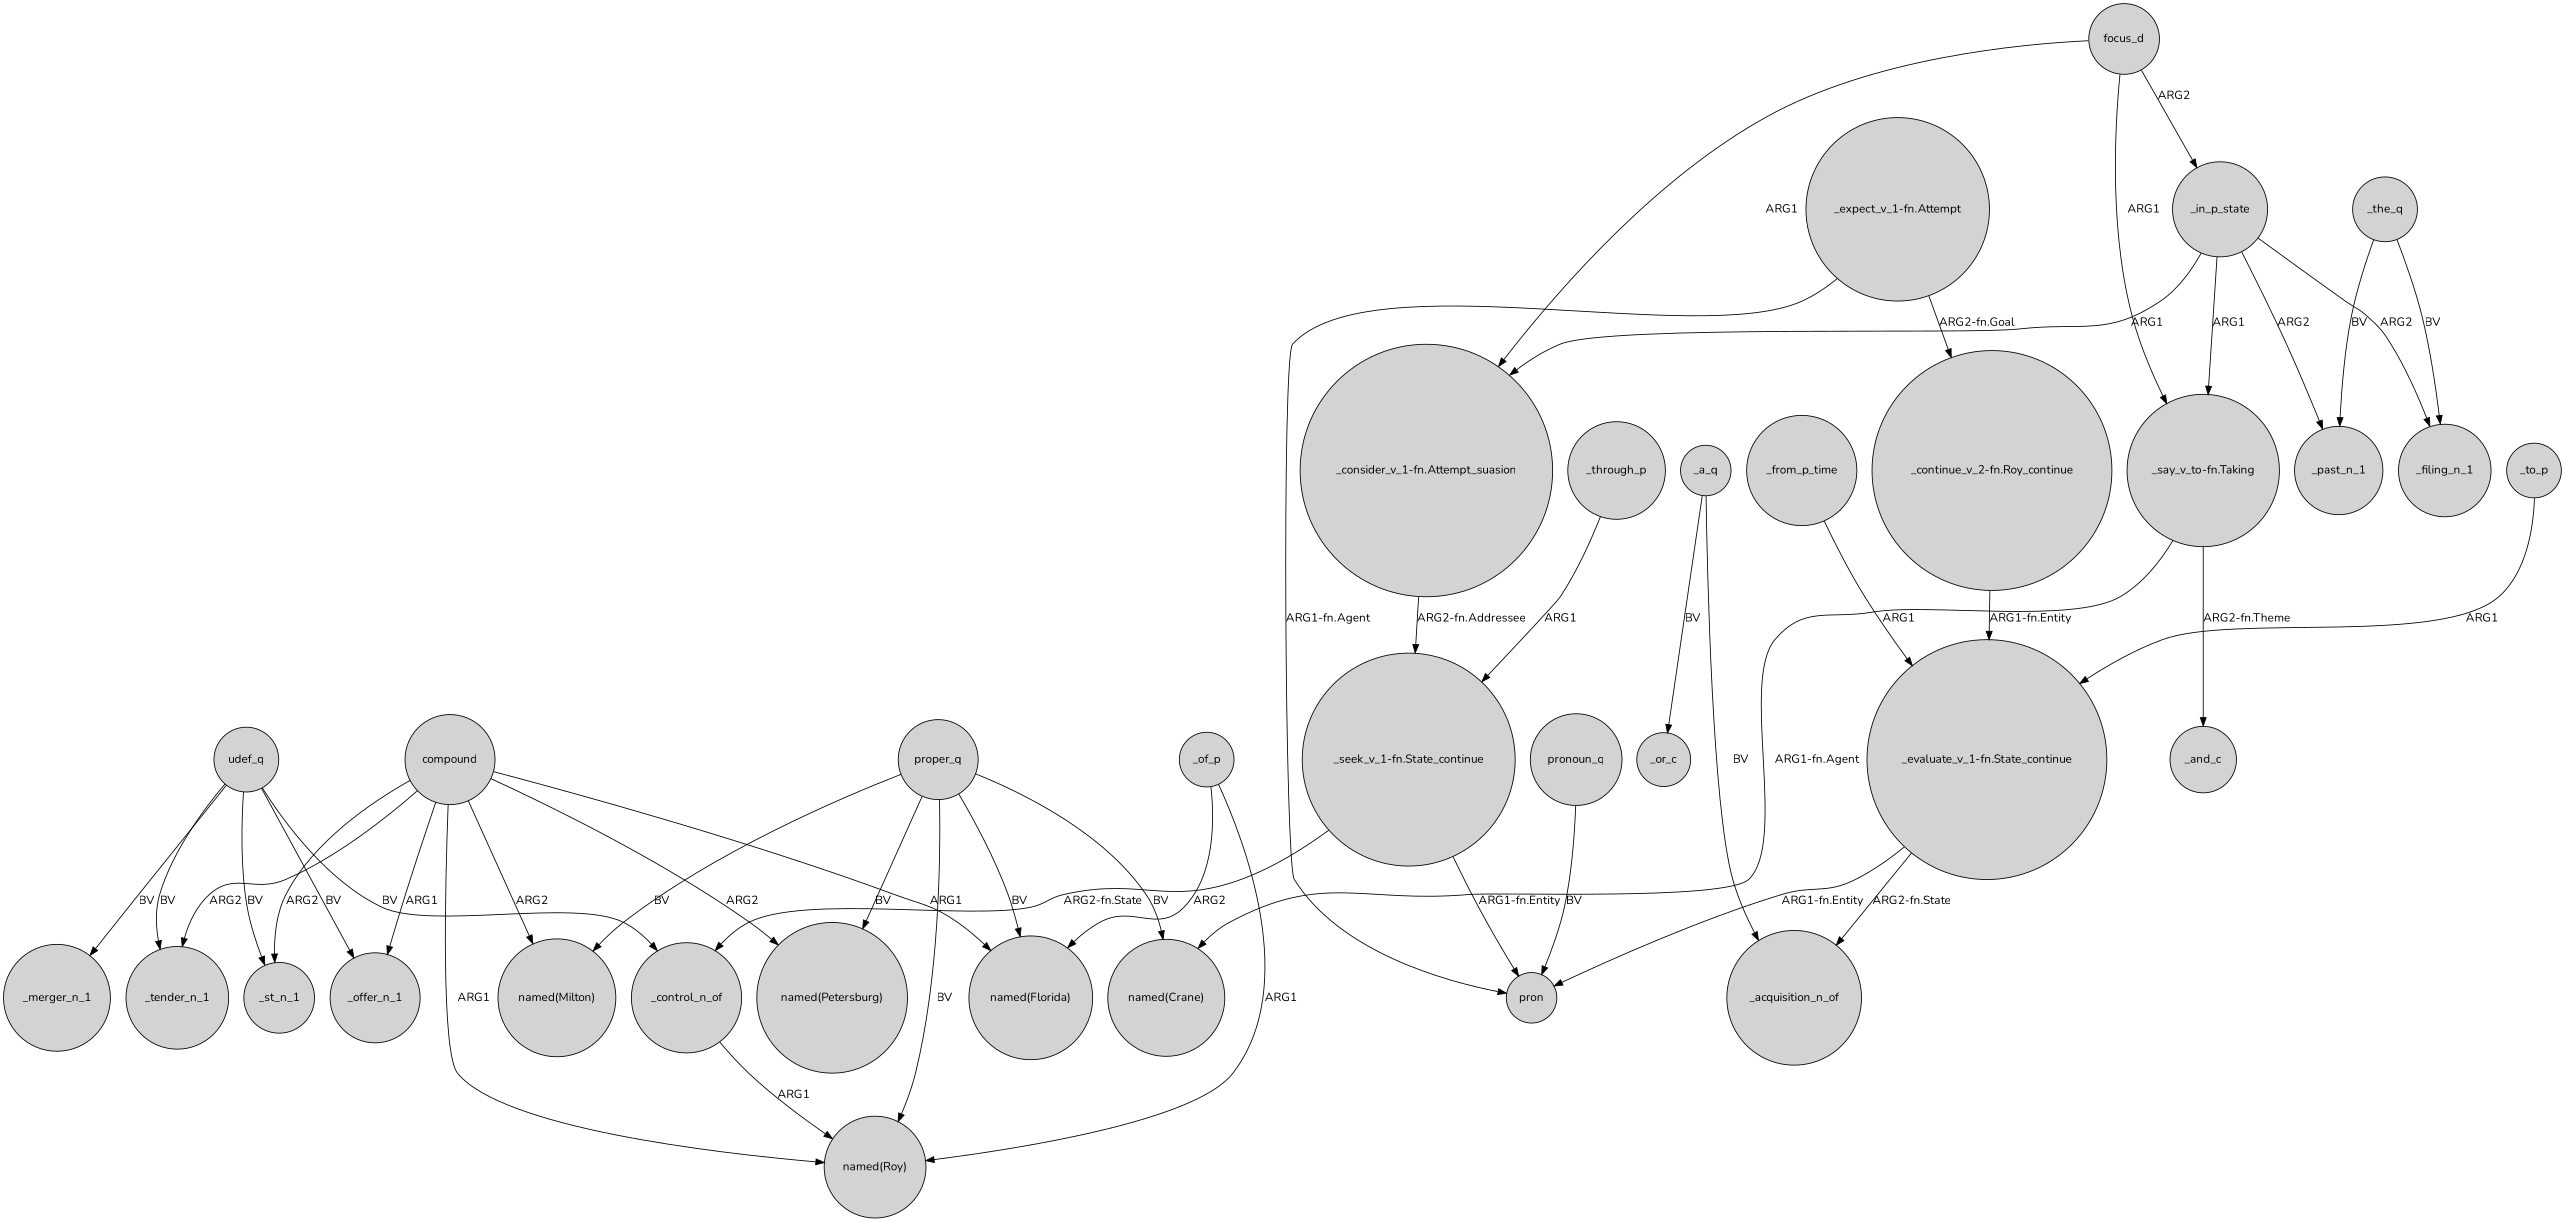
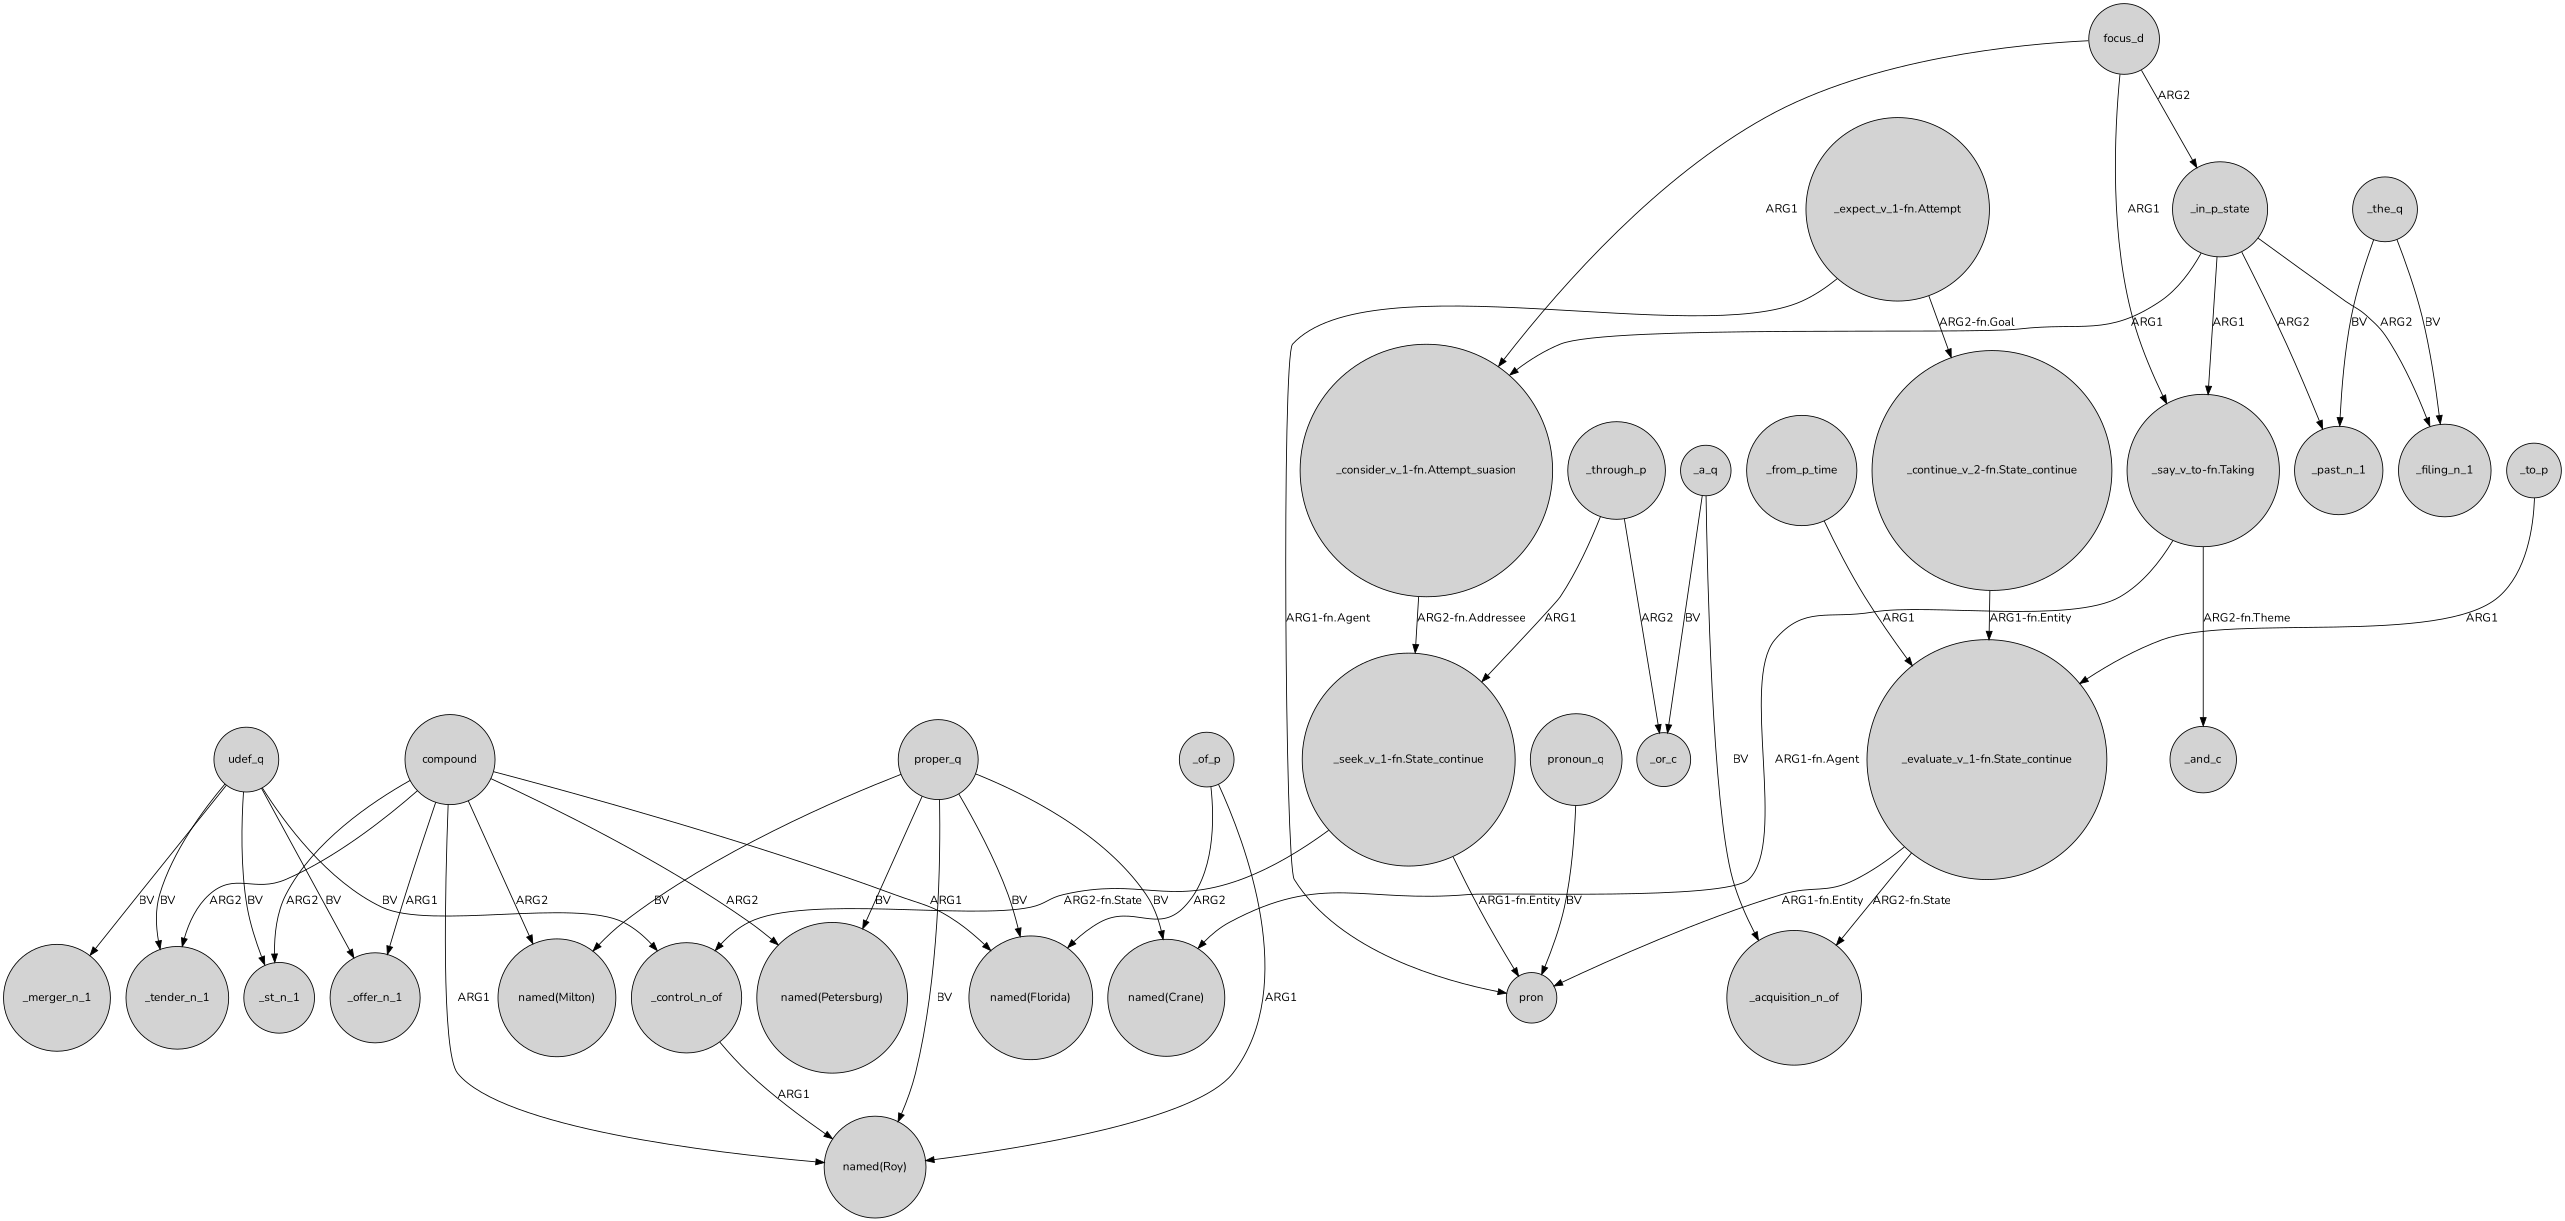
node "_continue_v_2-fn.Roy_continue": label "_continue_v_2-fn.Roy_continue" -> "_continue_v_2-fn.State_continue"
edge "_through_p" -> "_or_c": added, label "ARG2"
